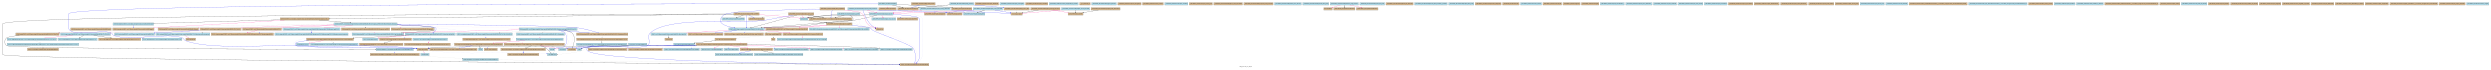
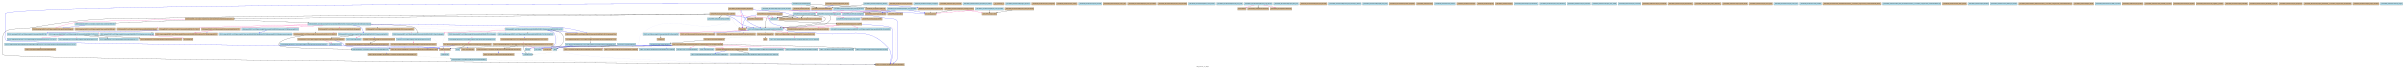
edge "_ZN9LAMMPS_NS11AtomVecBody19unpack_border_bonusEiiPd" -> "_ZNSaIcEC1Ev": now "_ZN9LAMMPS_NS11AtomVecBody14data_atom_postEi" -> "_ZNSaIcEC1Ev"
